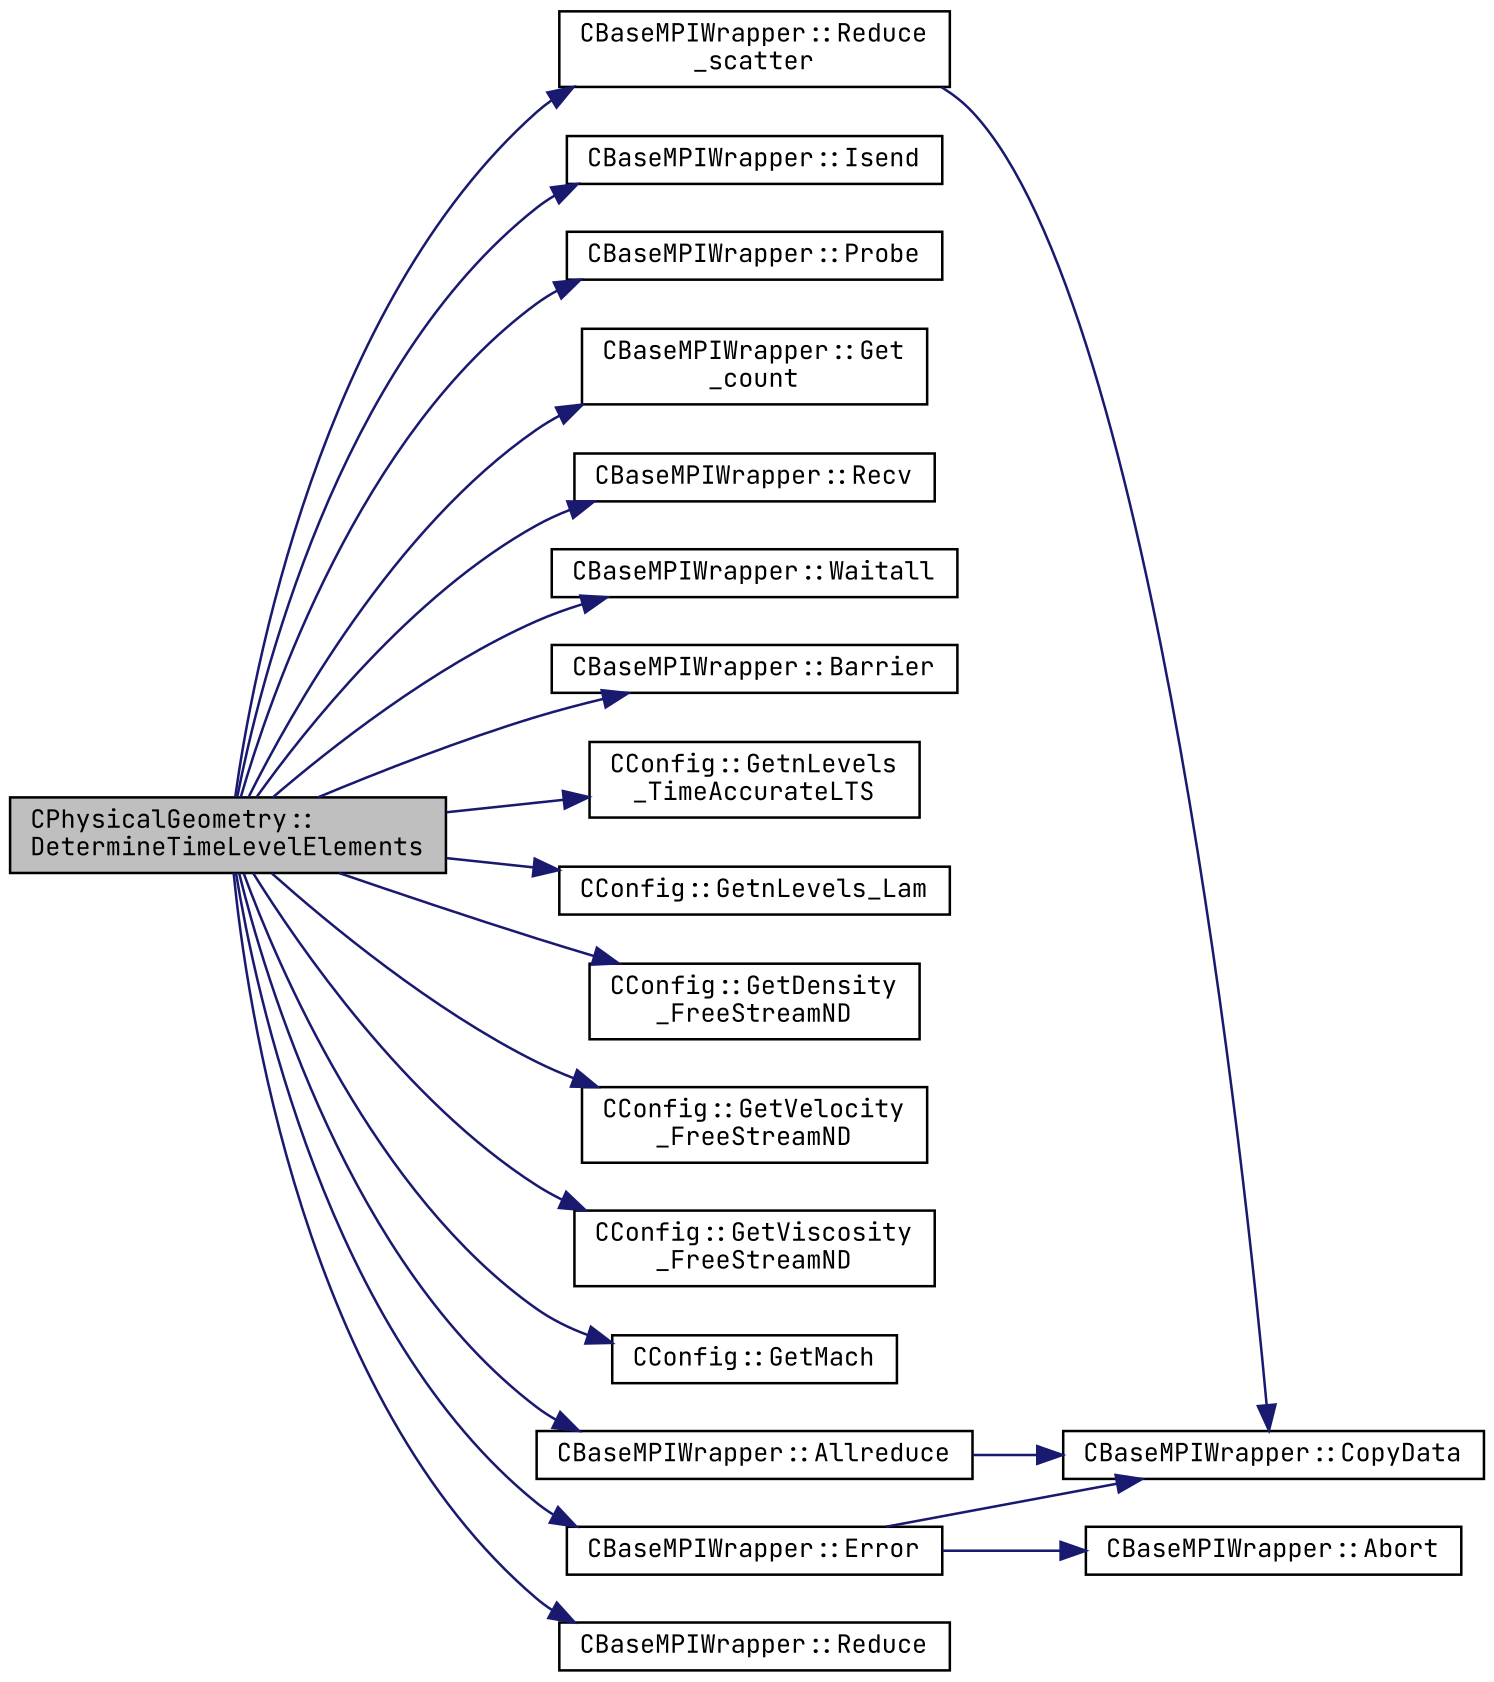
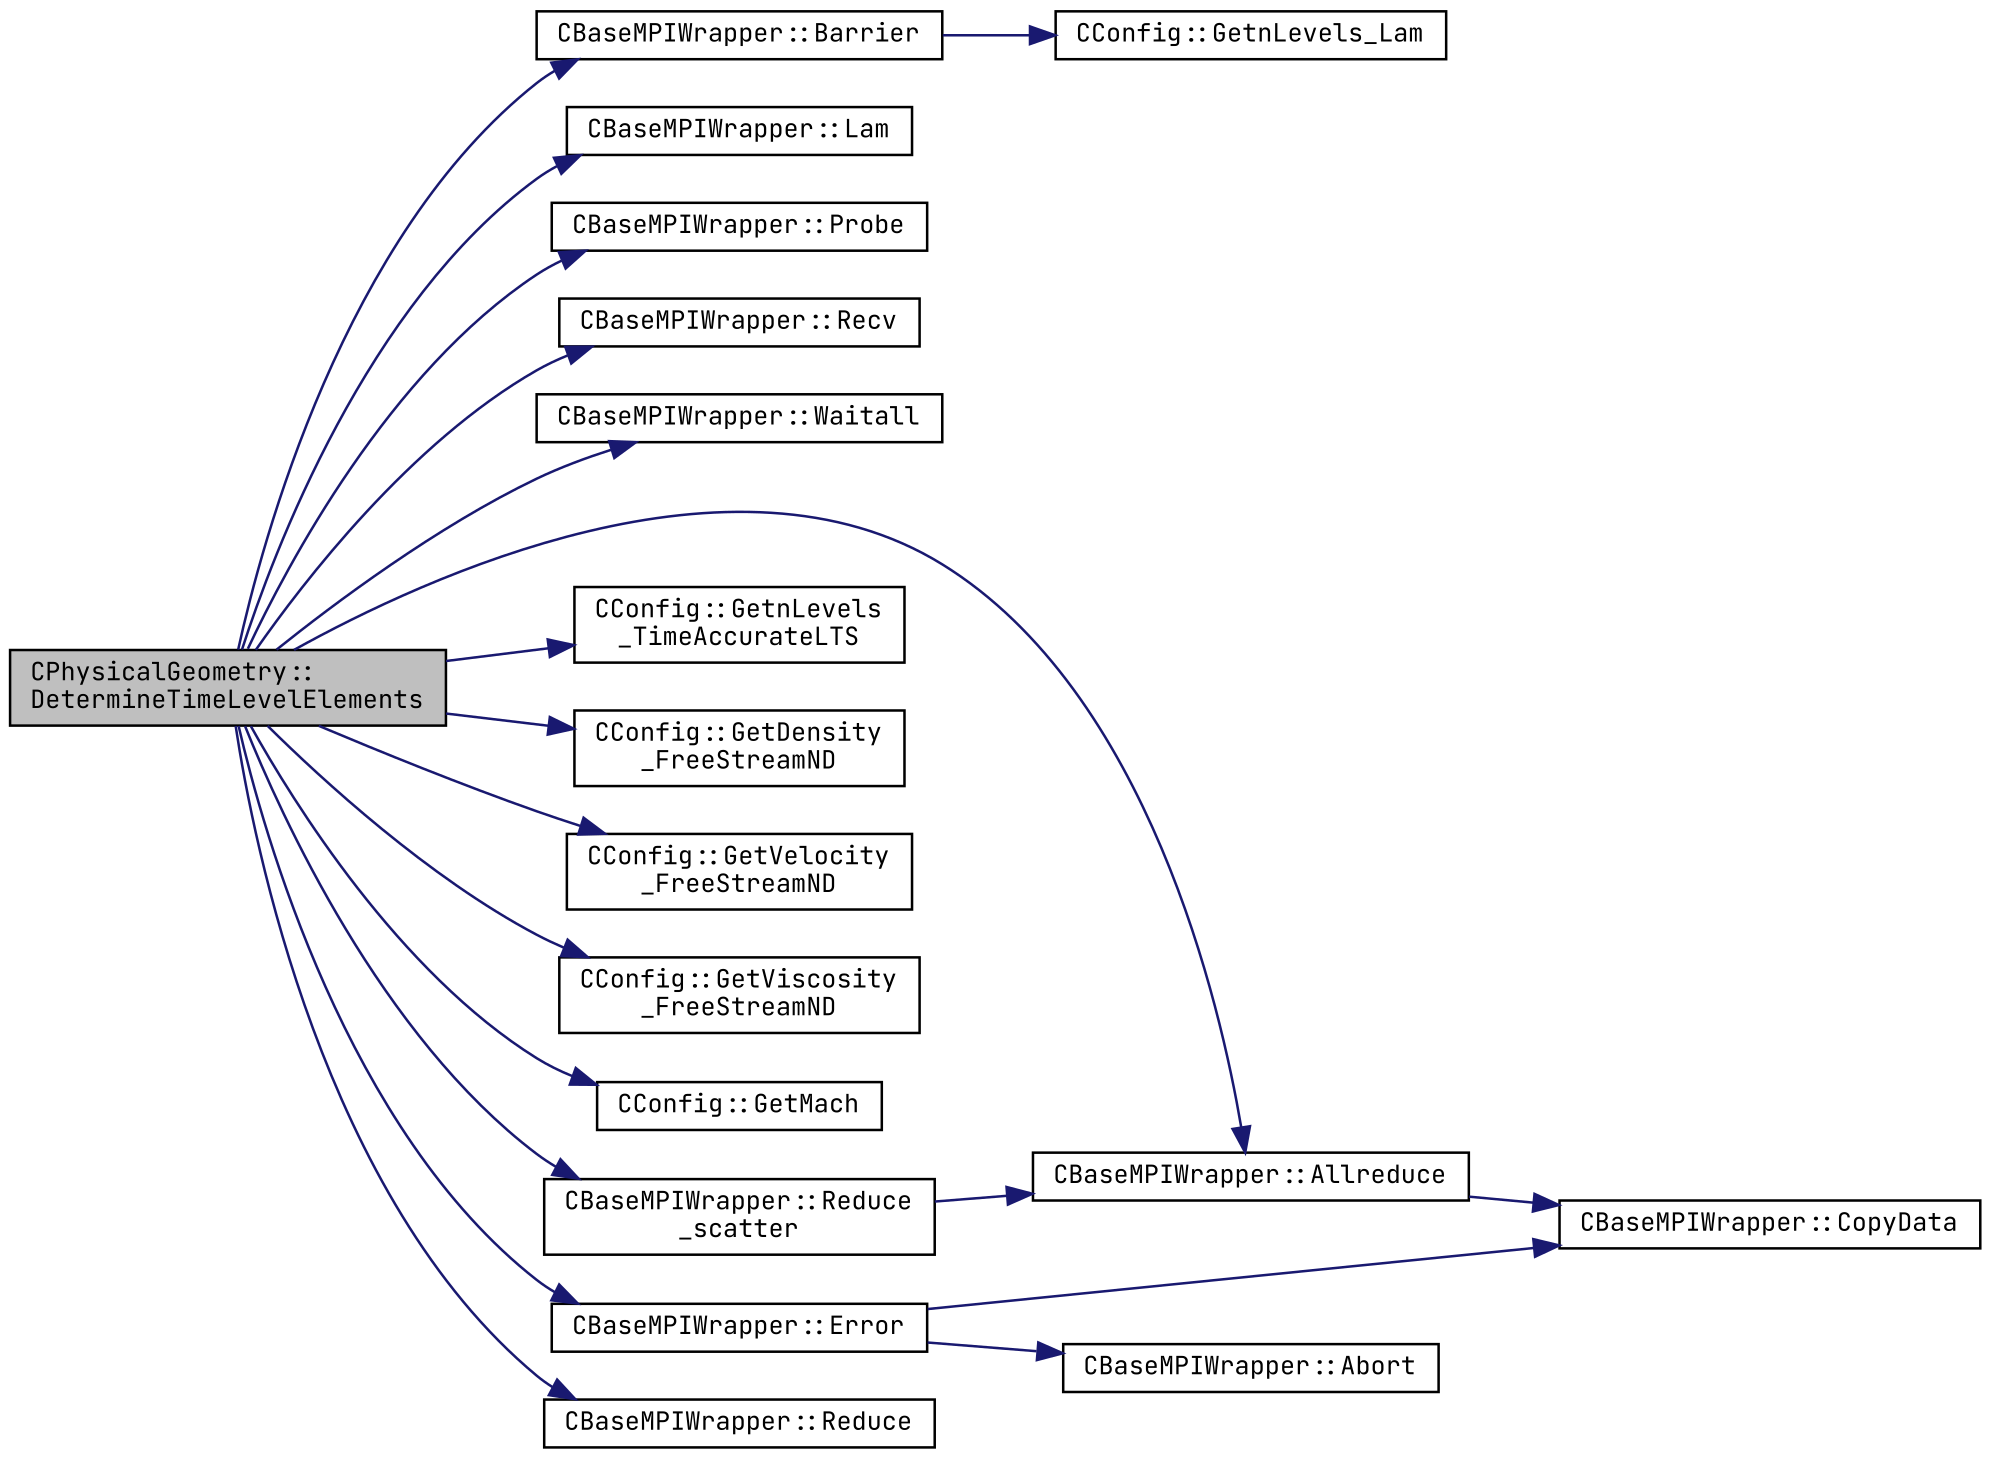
node "CBaseMPIWrapper::Isend": label "CBaseMPIWrapper::Isend" -> "CBaseMPIWrapper::Lam"
node "CBaseMPIWrapper::Get _count": removed
edge "CBaseMPIWrapper::Reduce _scatter" -> "CBaseMPIWrapper::CopyData": now "CBaseMPIWrapper::Reduce _scatter" -> "CBaseMPIWrapper::Allreduce"
edge "CPhysicalGeometry:: DetermineTimeLevelElements" -> "CConfig::GetnLevels_Lam": now "CBaseMPIWrapper::Barrier" -> "CConfig::GetnLevels_Lam"
